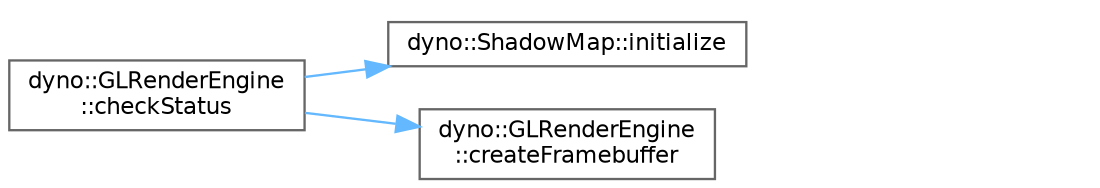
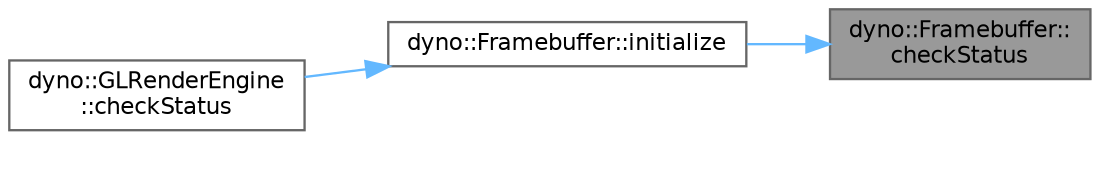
node "dyno::ShadowMap::initialize": label "dyno::ShadowMap::initialize" -> "dyno::Framebuffer::initialize"
node "dyno::Framebuffer:: checkStatus": added
node "dyno::GLRenderEngine ::createFramebuffer": removed
